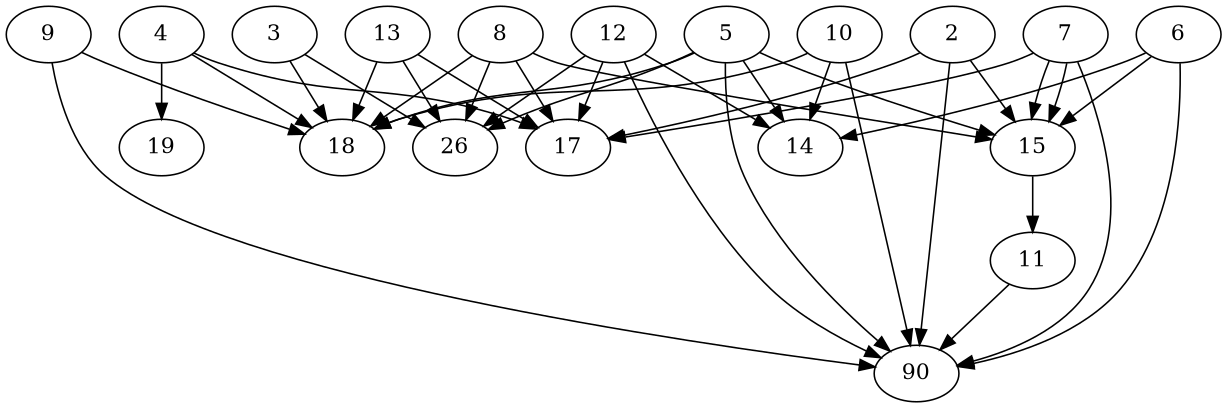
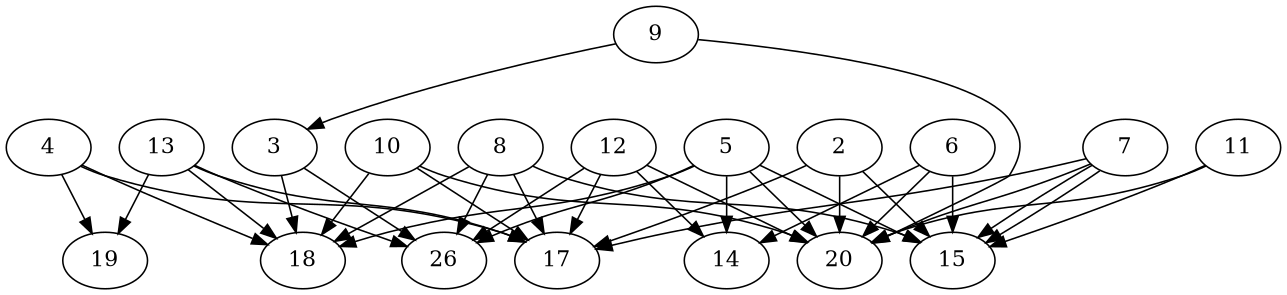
edge "10" -> "14": now "10" -> "17"
edge "9" -> "18": now "9" -> "3"
edge "15" -> "11": reversed
edge "13" -> "19": added
node "90": label "90" -> "20"
